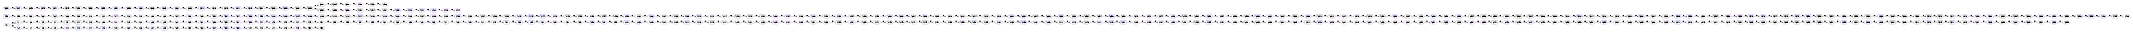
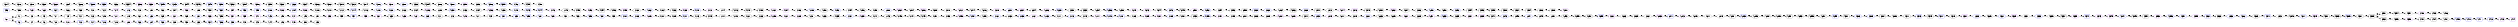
node "S312": removed
node "S337": added
